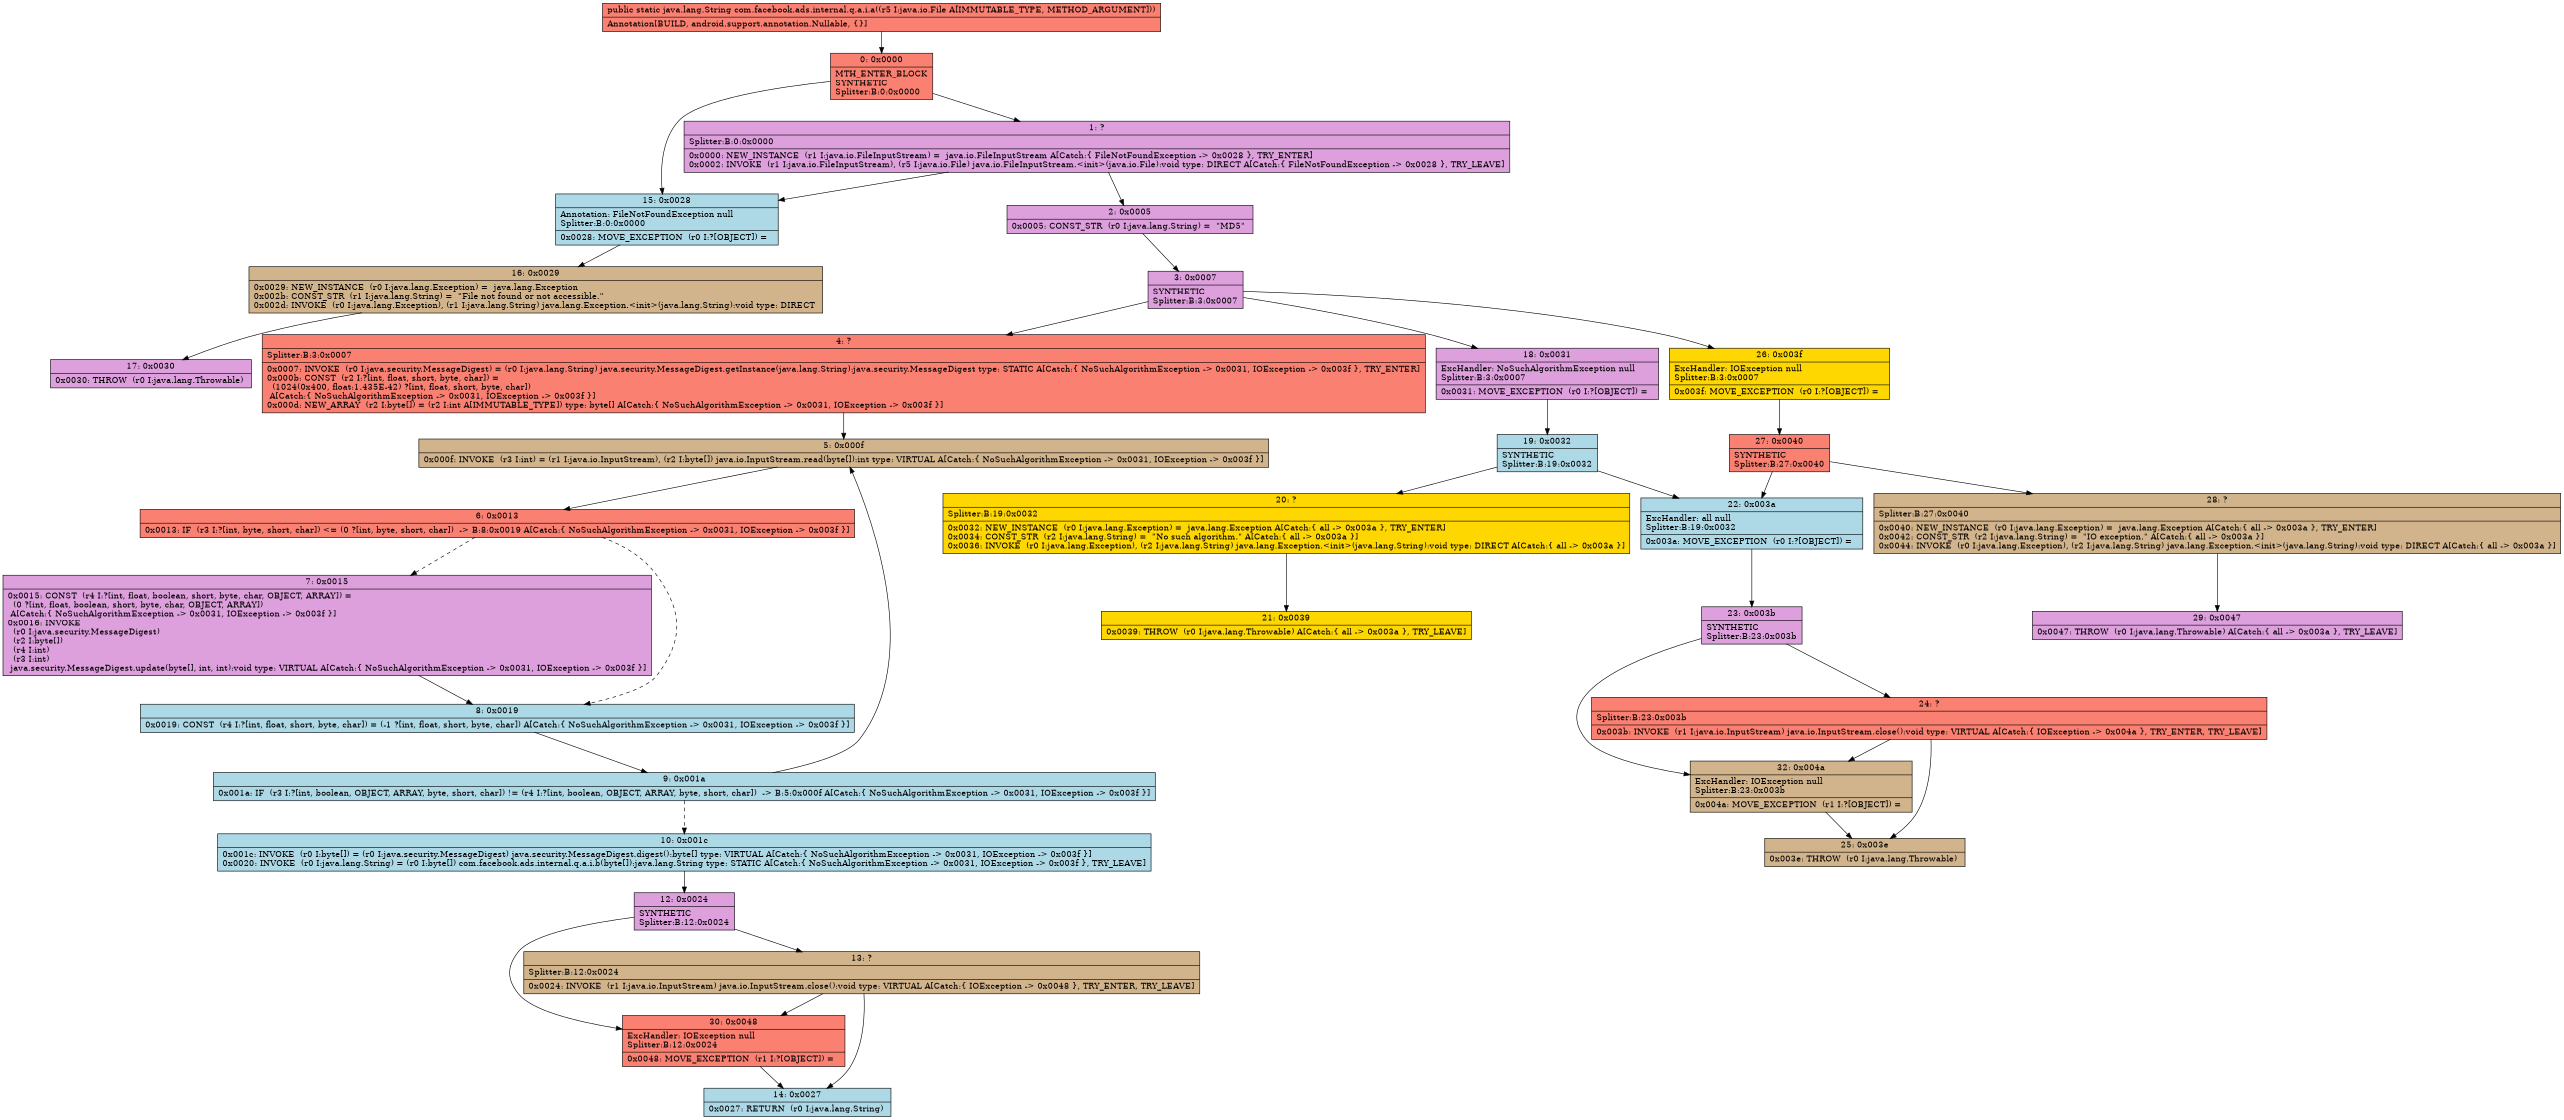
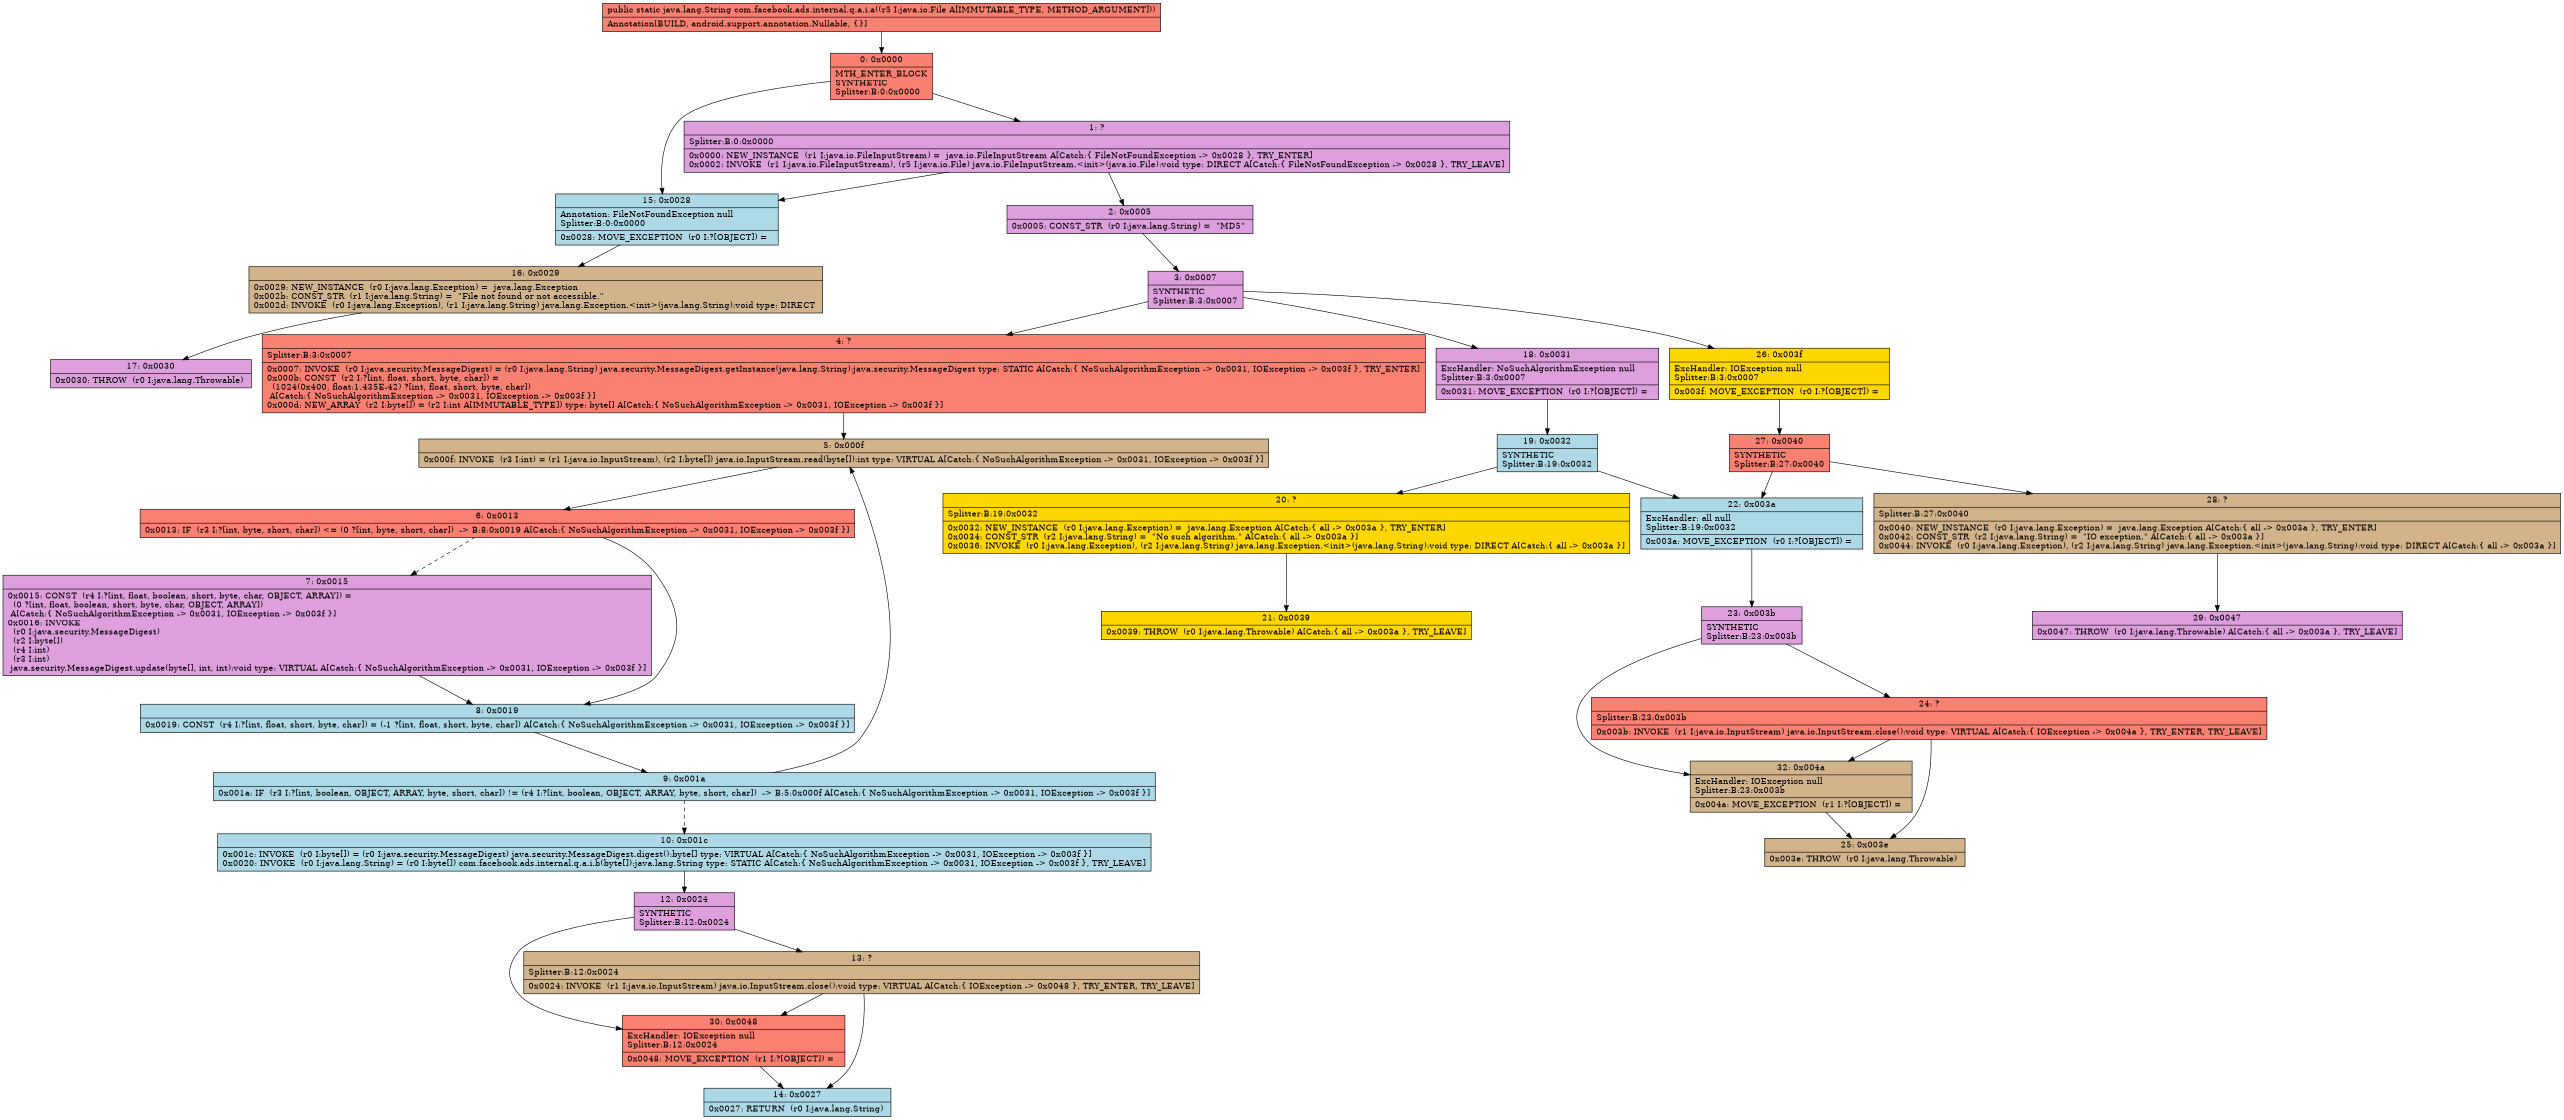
edge "6: 0x0013" -> "8: 0x0019": style dashed -> solid
